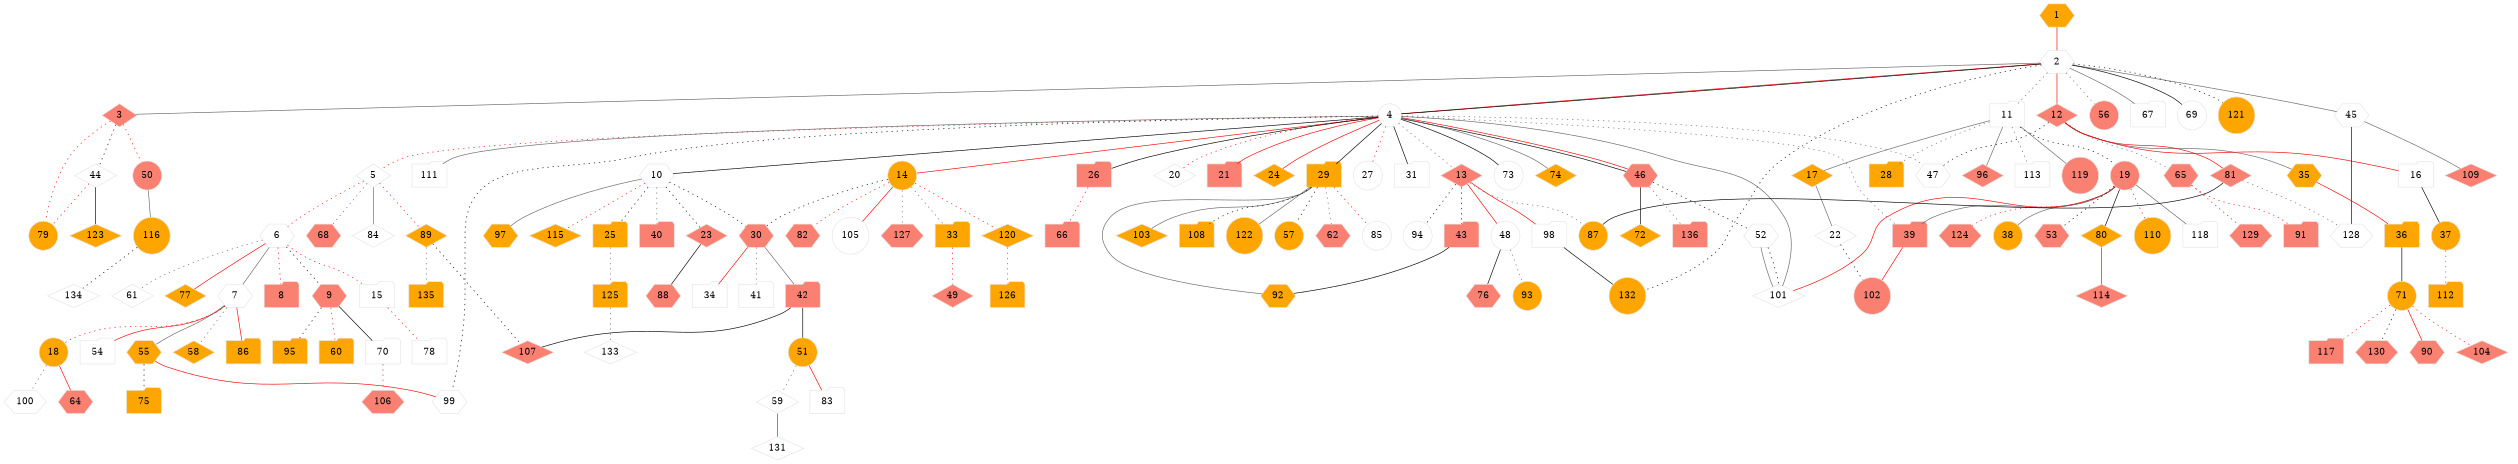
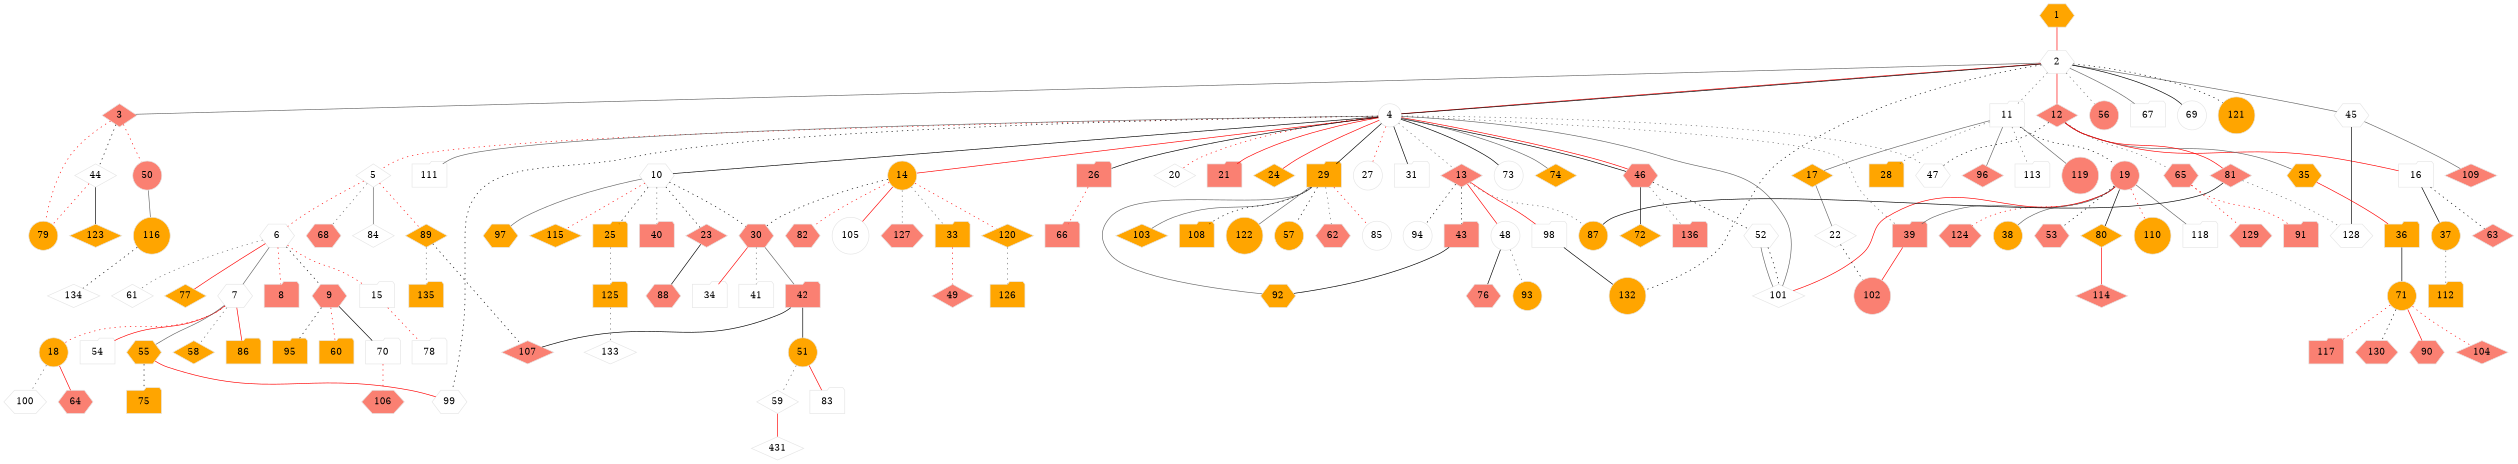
node "63": added
node "131": label "131" -> "431"
